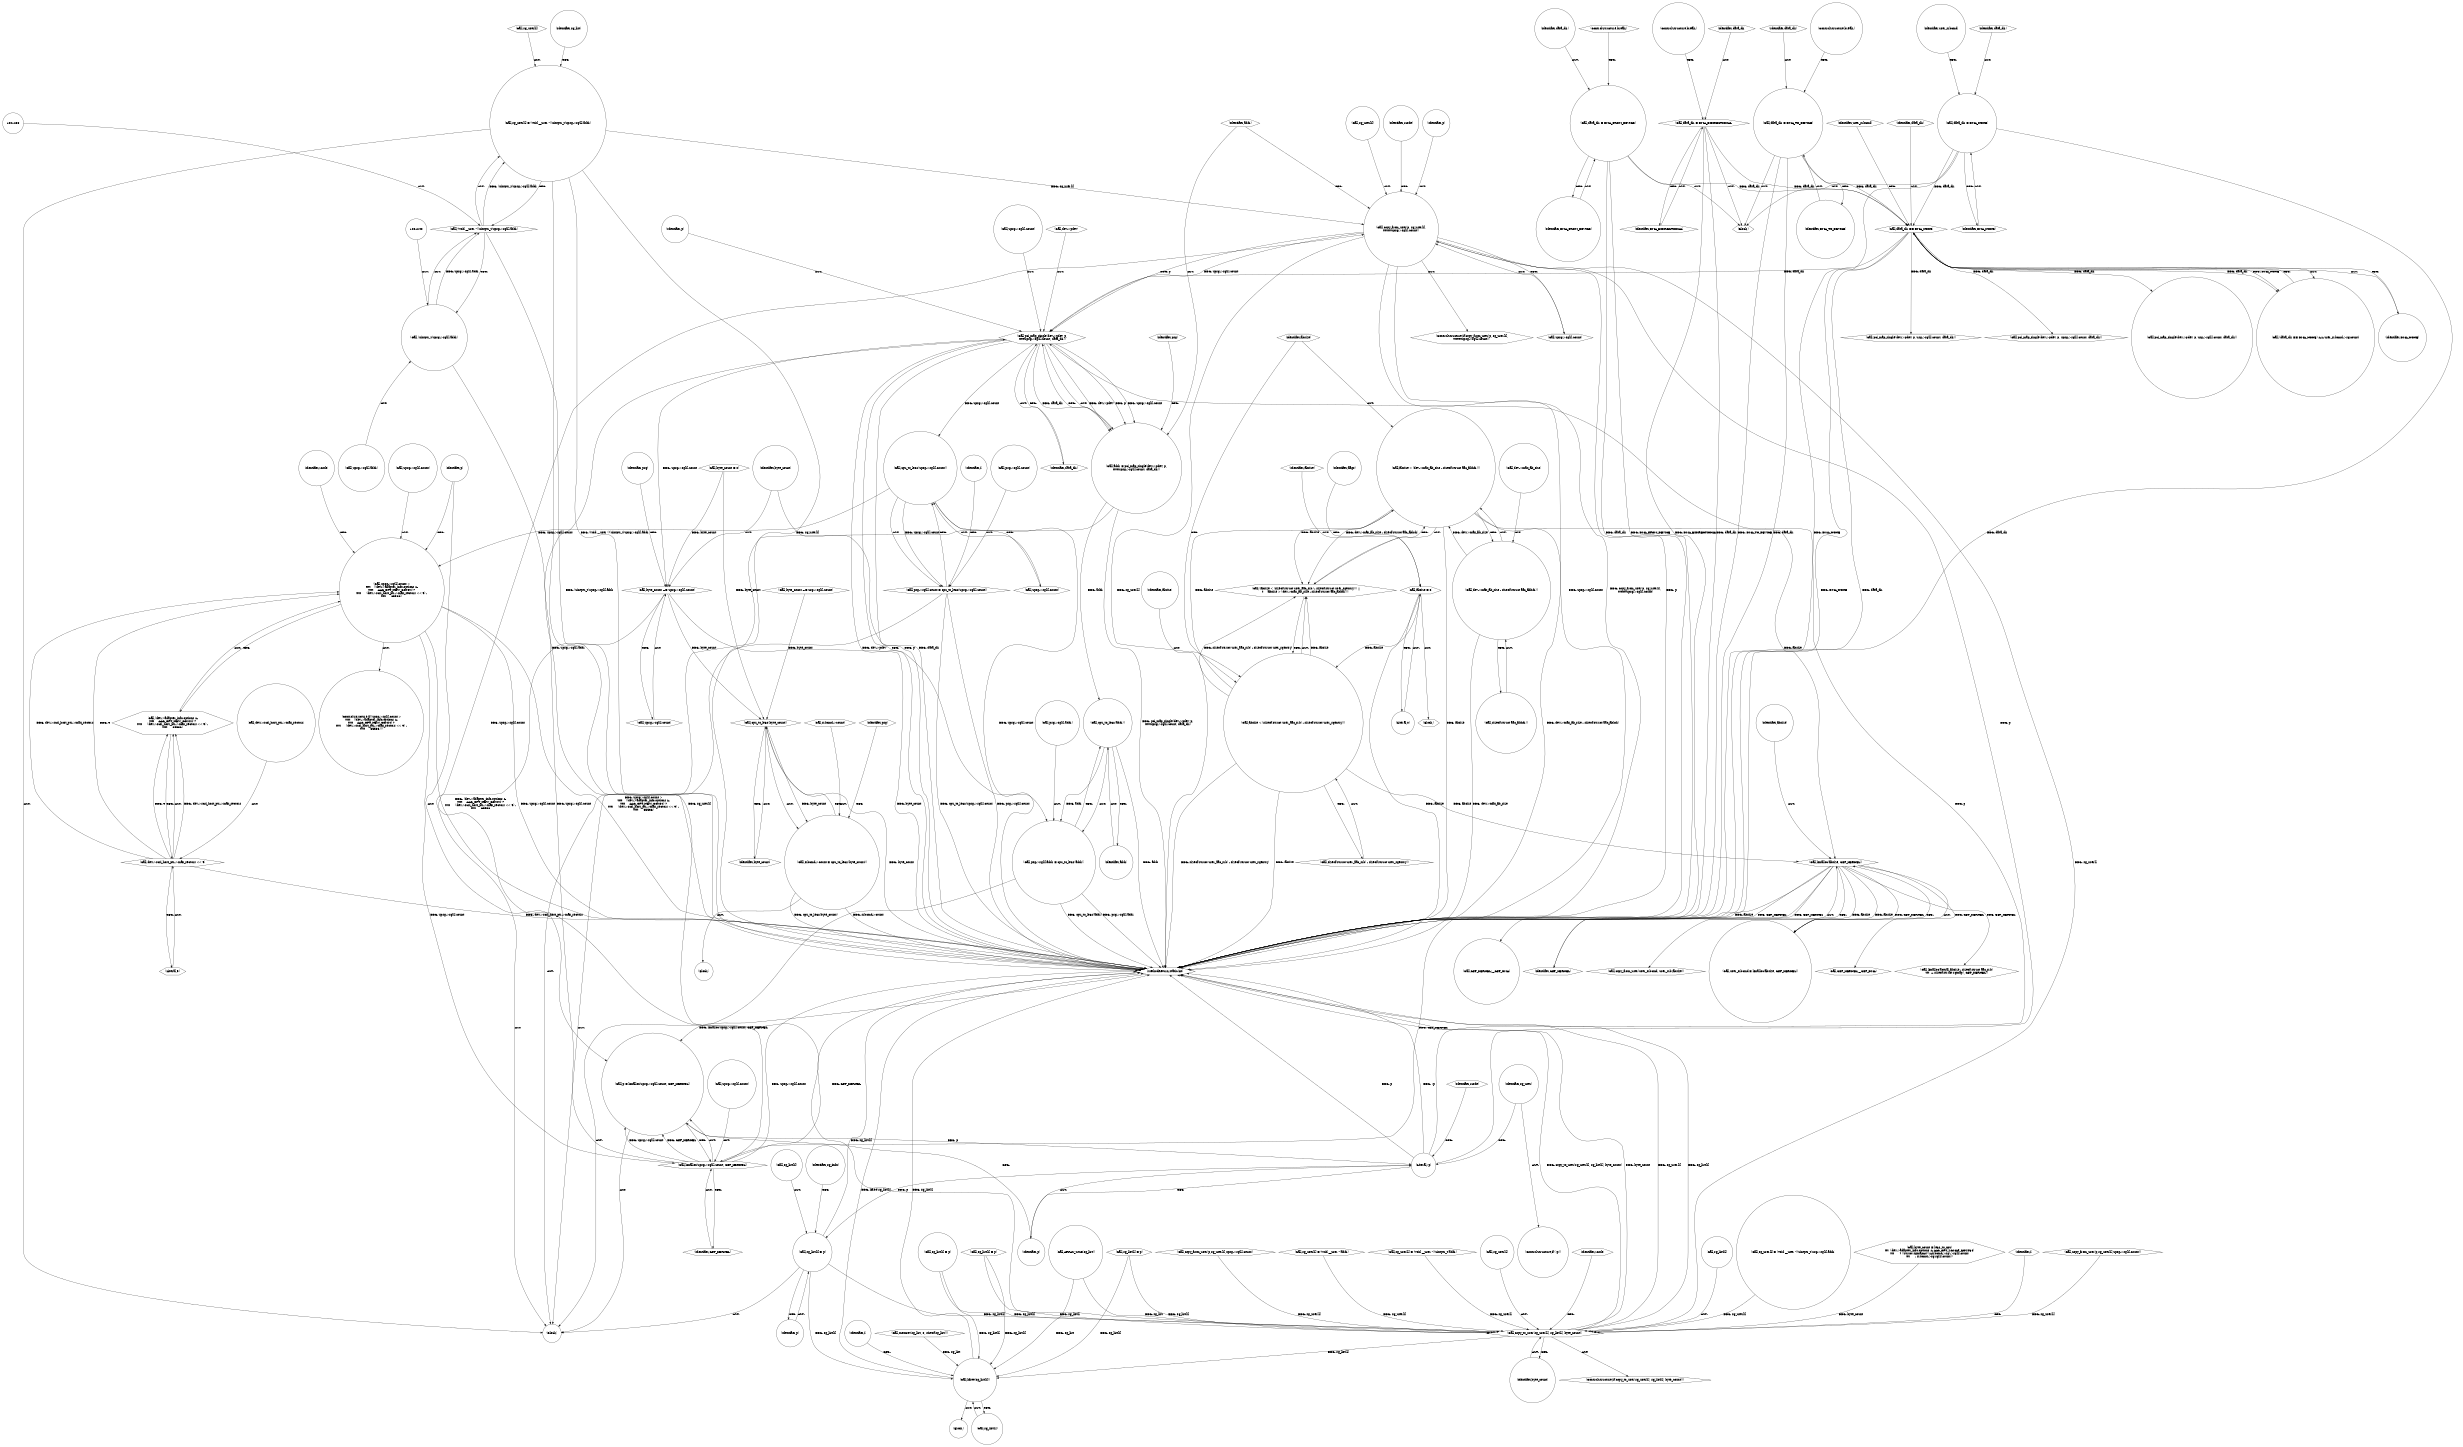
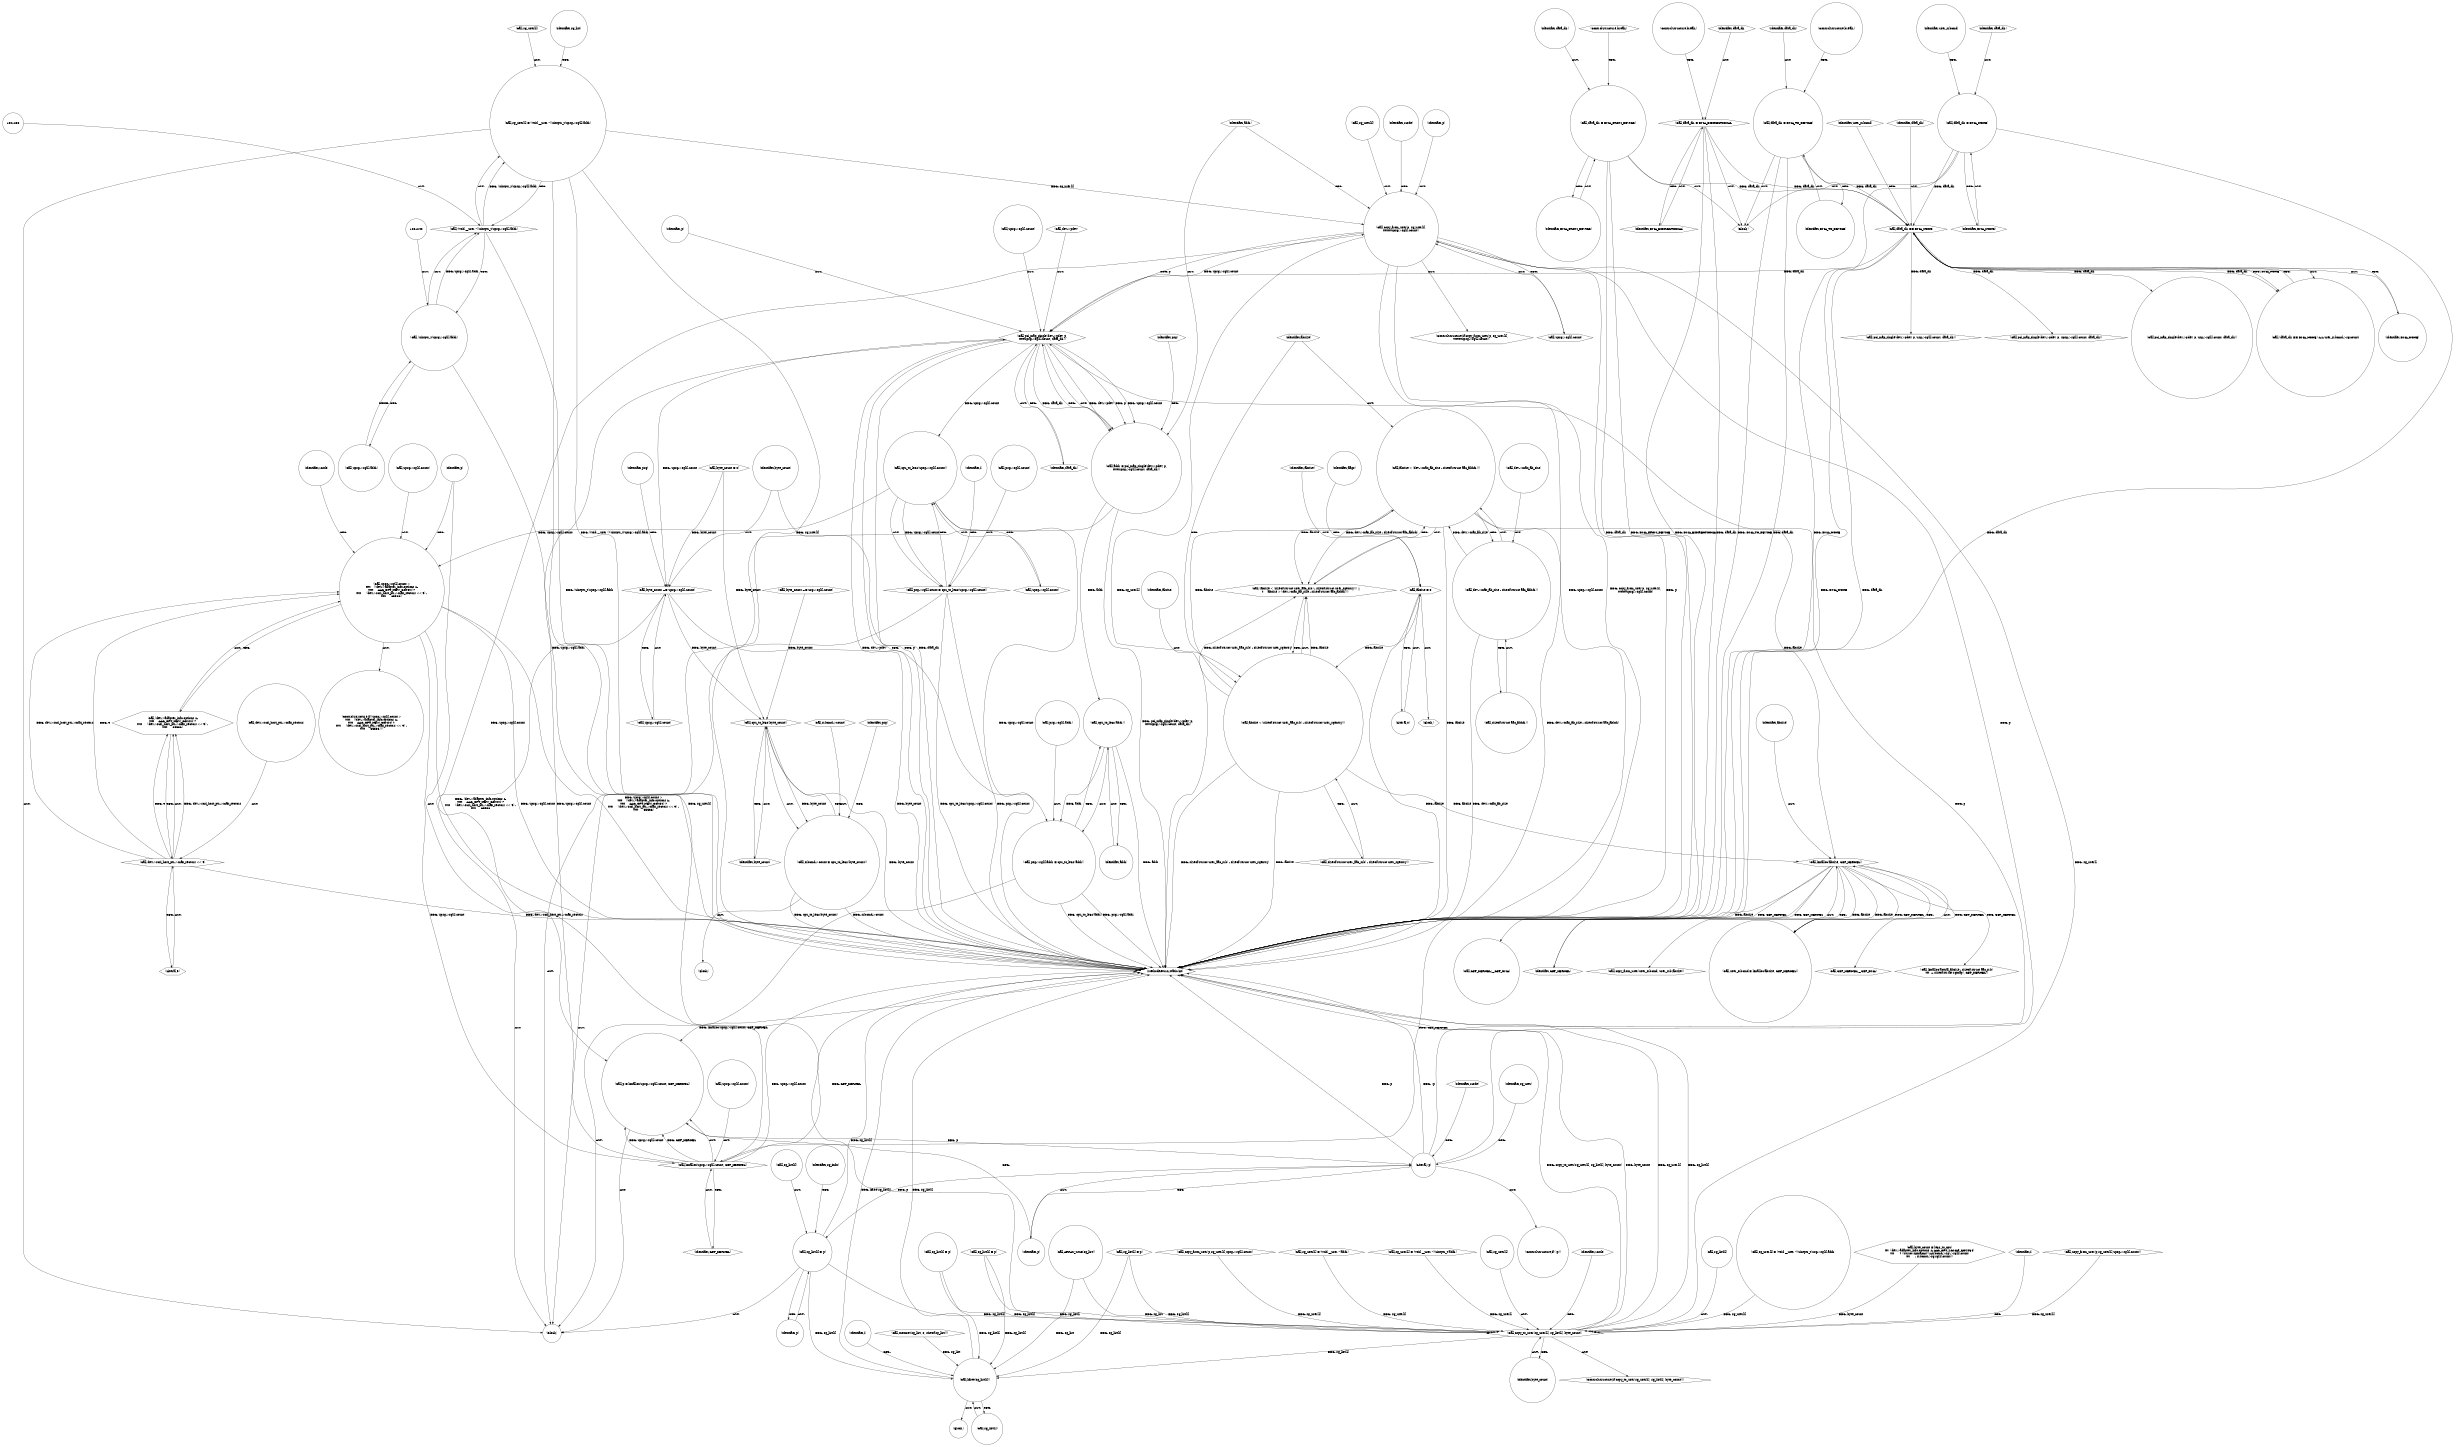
edge "(Call,(uintptr_t)upsg->sg[i].addr)" -> "(Call,upsg->sg[i].addr)": added, label "CFG:"
edge "(Call,upsg->sg[i].addr)" -> "(Call,(uintptr_t)upsg->sg[i].addr)": label "AST: " -> "NONE: "
edge "(Call,p = kmalloc(upsg->sg[i].count, GFP_KERNEL))" -> "(Call,kmalloc(upsg->sg[i].count, GFP_KERNEL))": removed, label "CFG:"
edge "(Identifier,sg_user)" -> "(ControlStructure,if (!p))": now "(Literal,!p)" -> "(ControlStructure,if (!p))"
